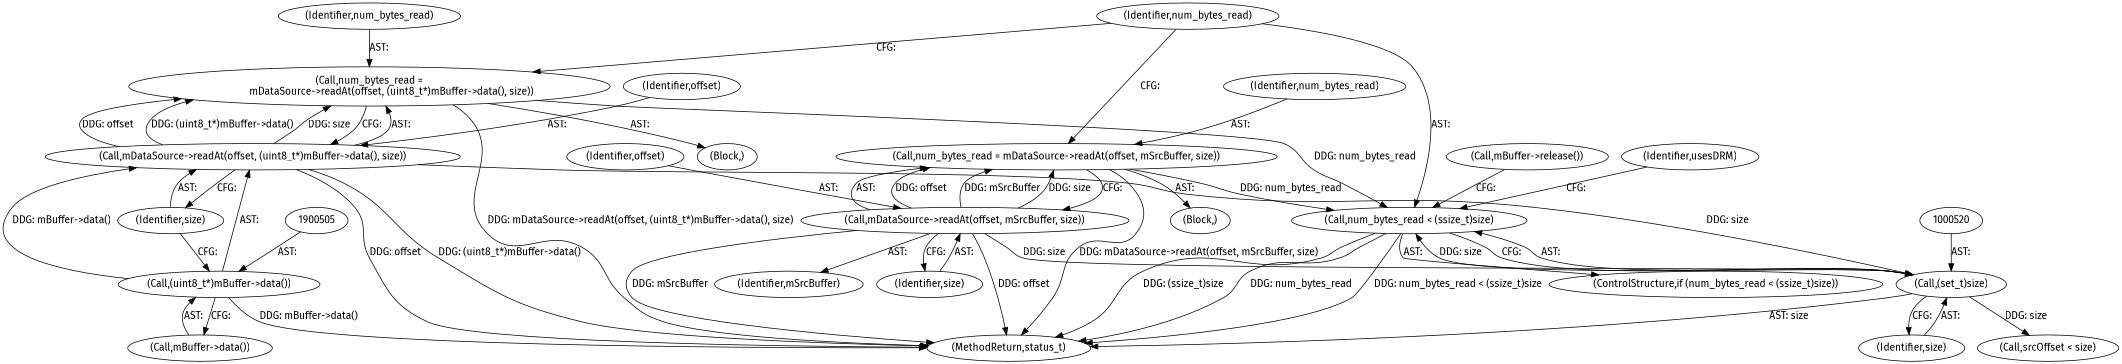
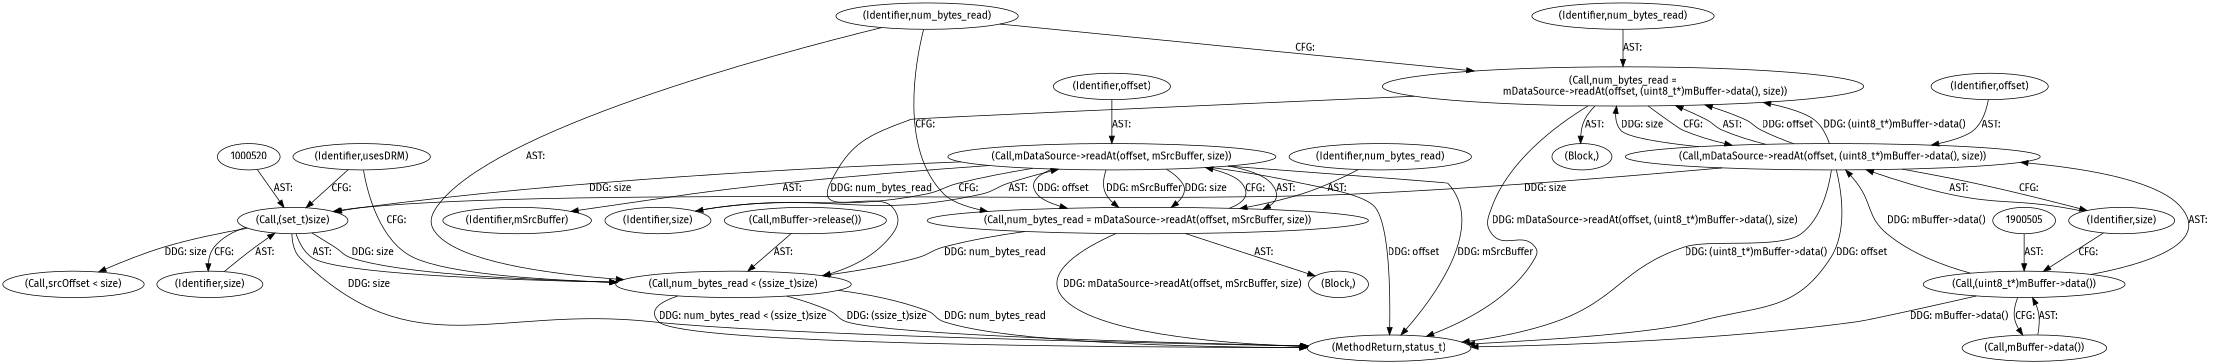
edge "(Call,mBuffer->release())" -> "(Call,num_bytes_read < (ssize_t)size)": label "CFG: " -> "AST: "
edge "(Call,num_bytes_read < (ssize_t)size)" -> "(Call,(set_t)size)": now "(Identifier,usesDRM)" -> "(Call,(set_t)size)"
node "(ControlStructure,if (num_bytes_read < (ssize_t)size))": removed
edge "(Call,(set_t)size)" -> "(MethodReturn,status_t)": label "AST: size" -> "DDG: size"
